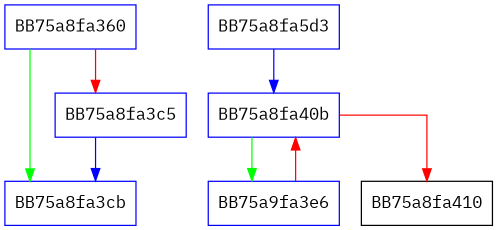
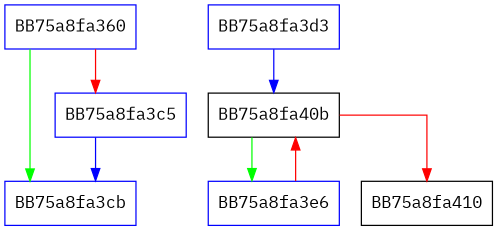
node "BB75a8fa5d3": label "BB75a8fa5d3" -> "BB75a8fa3d3"
node "BB75a8fa40b": color blue -> black
node "BB75a9fa3e6": label "BB75a9fa3e6" -> "BB75a8fa3e6"
